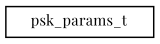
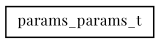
node "psk_params_t": label "psk_params_t" -> "params_params_t"
